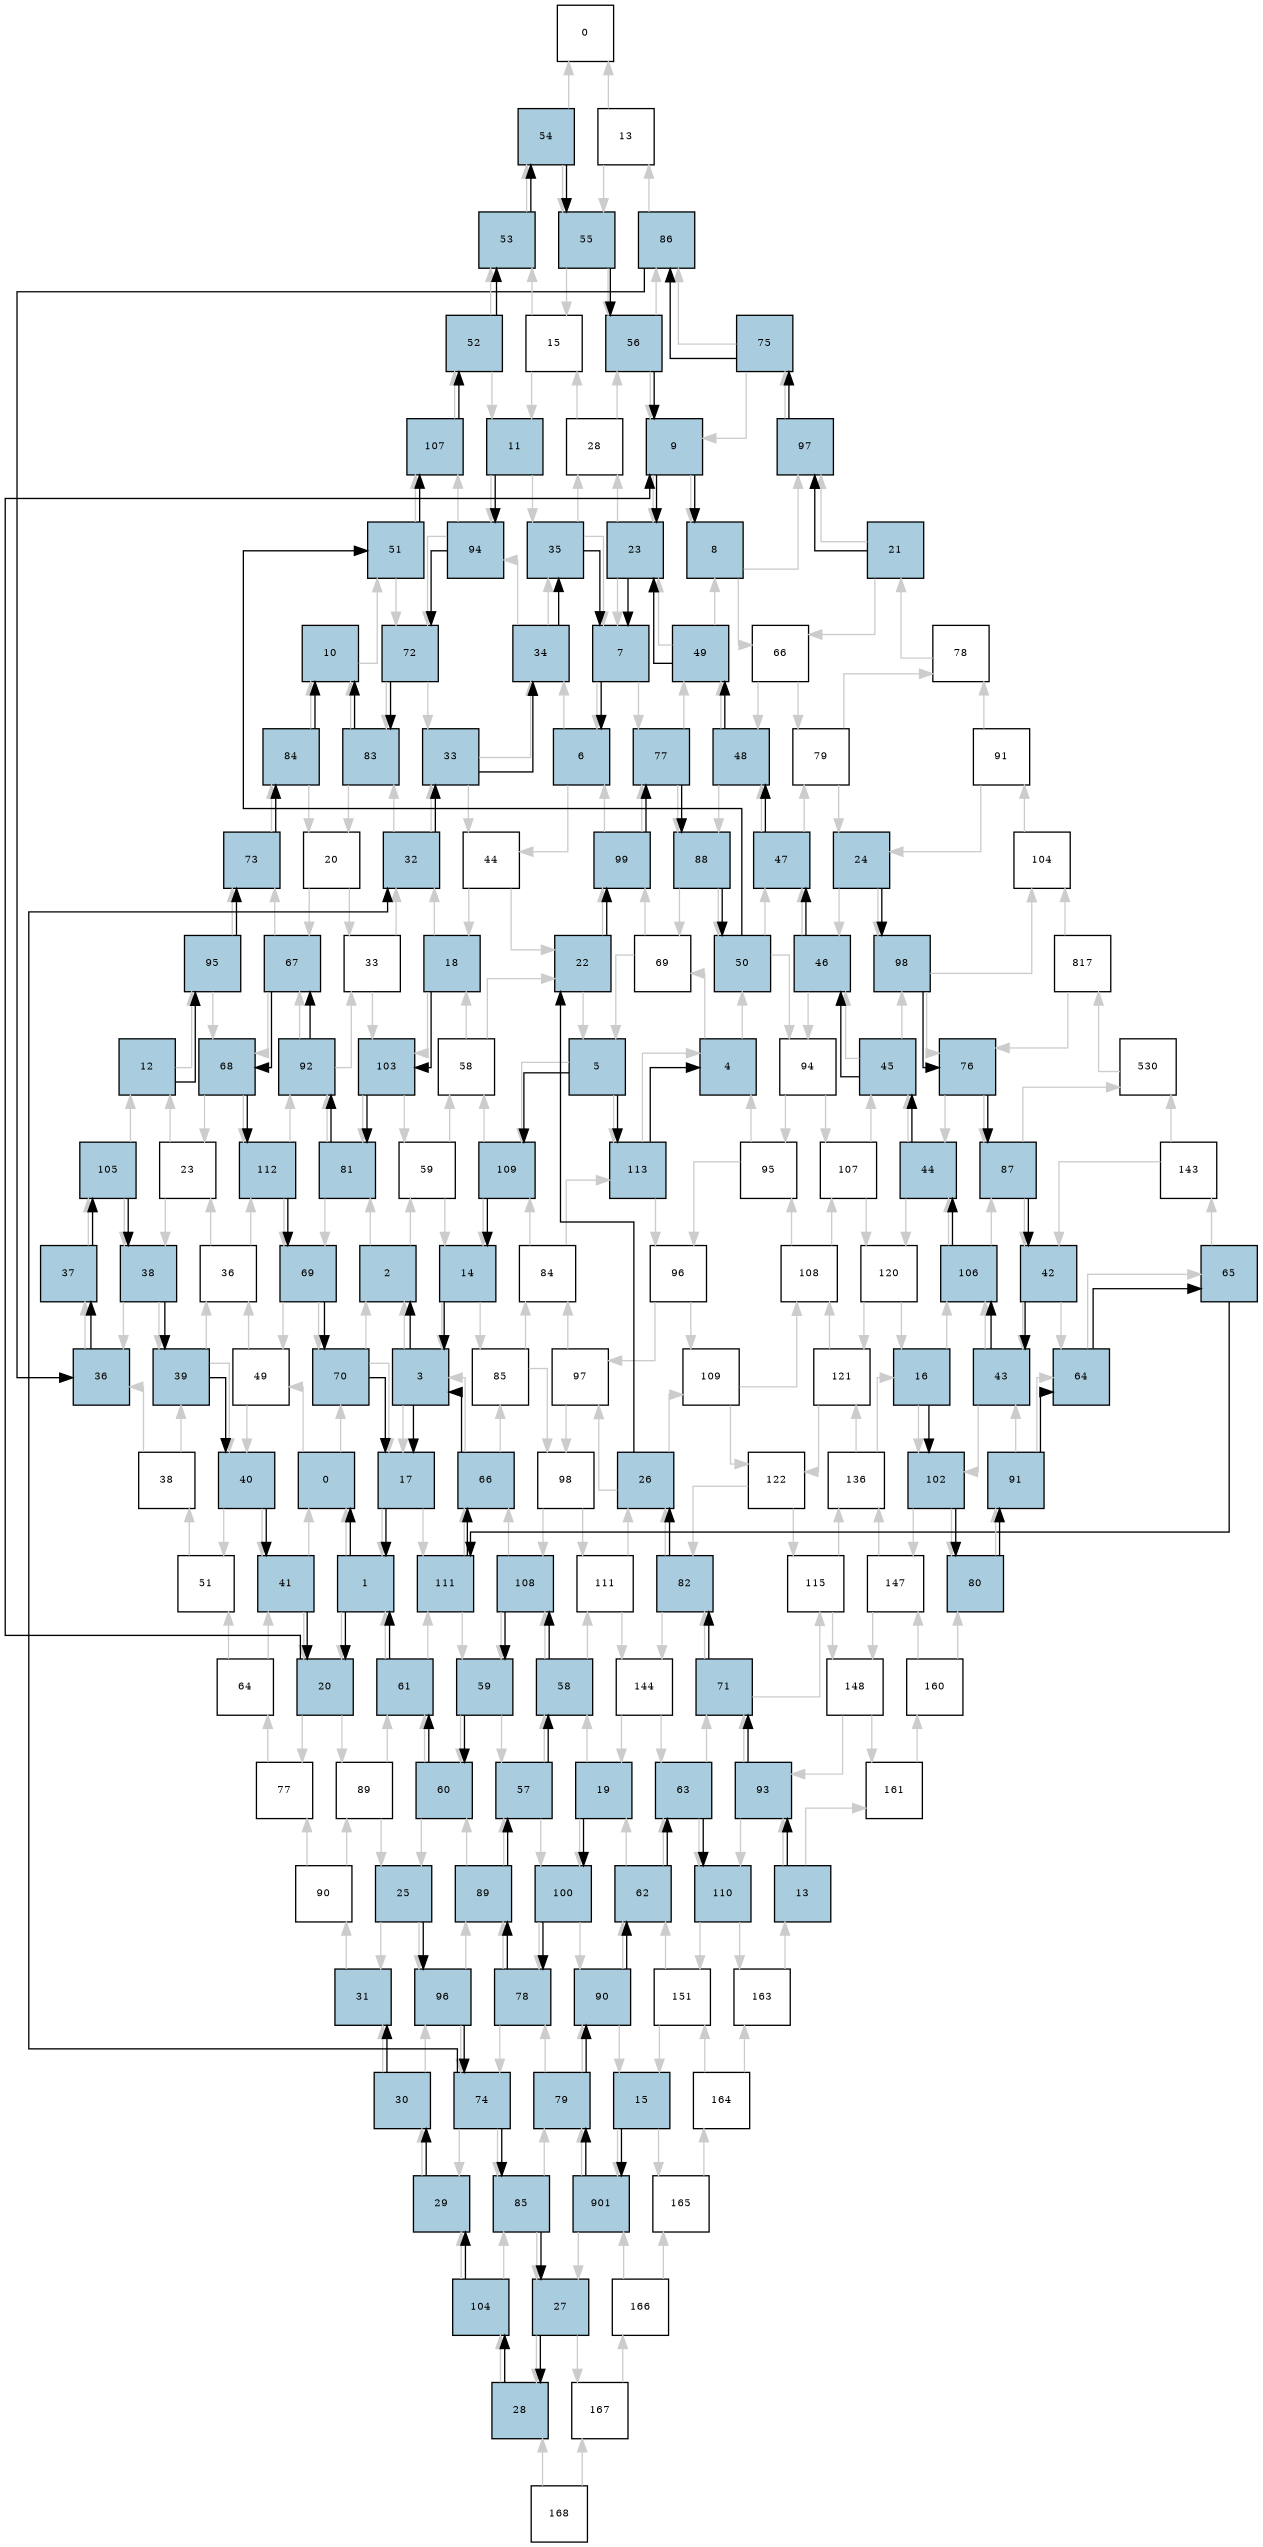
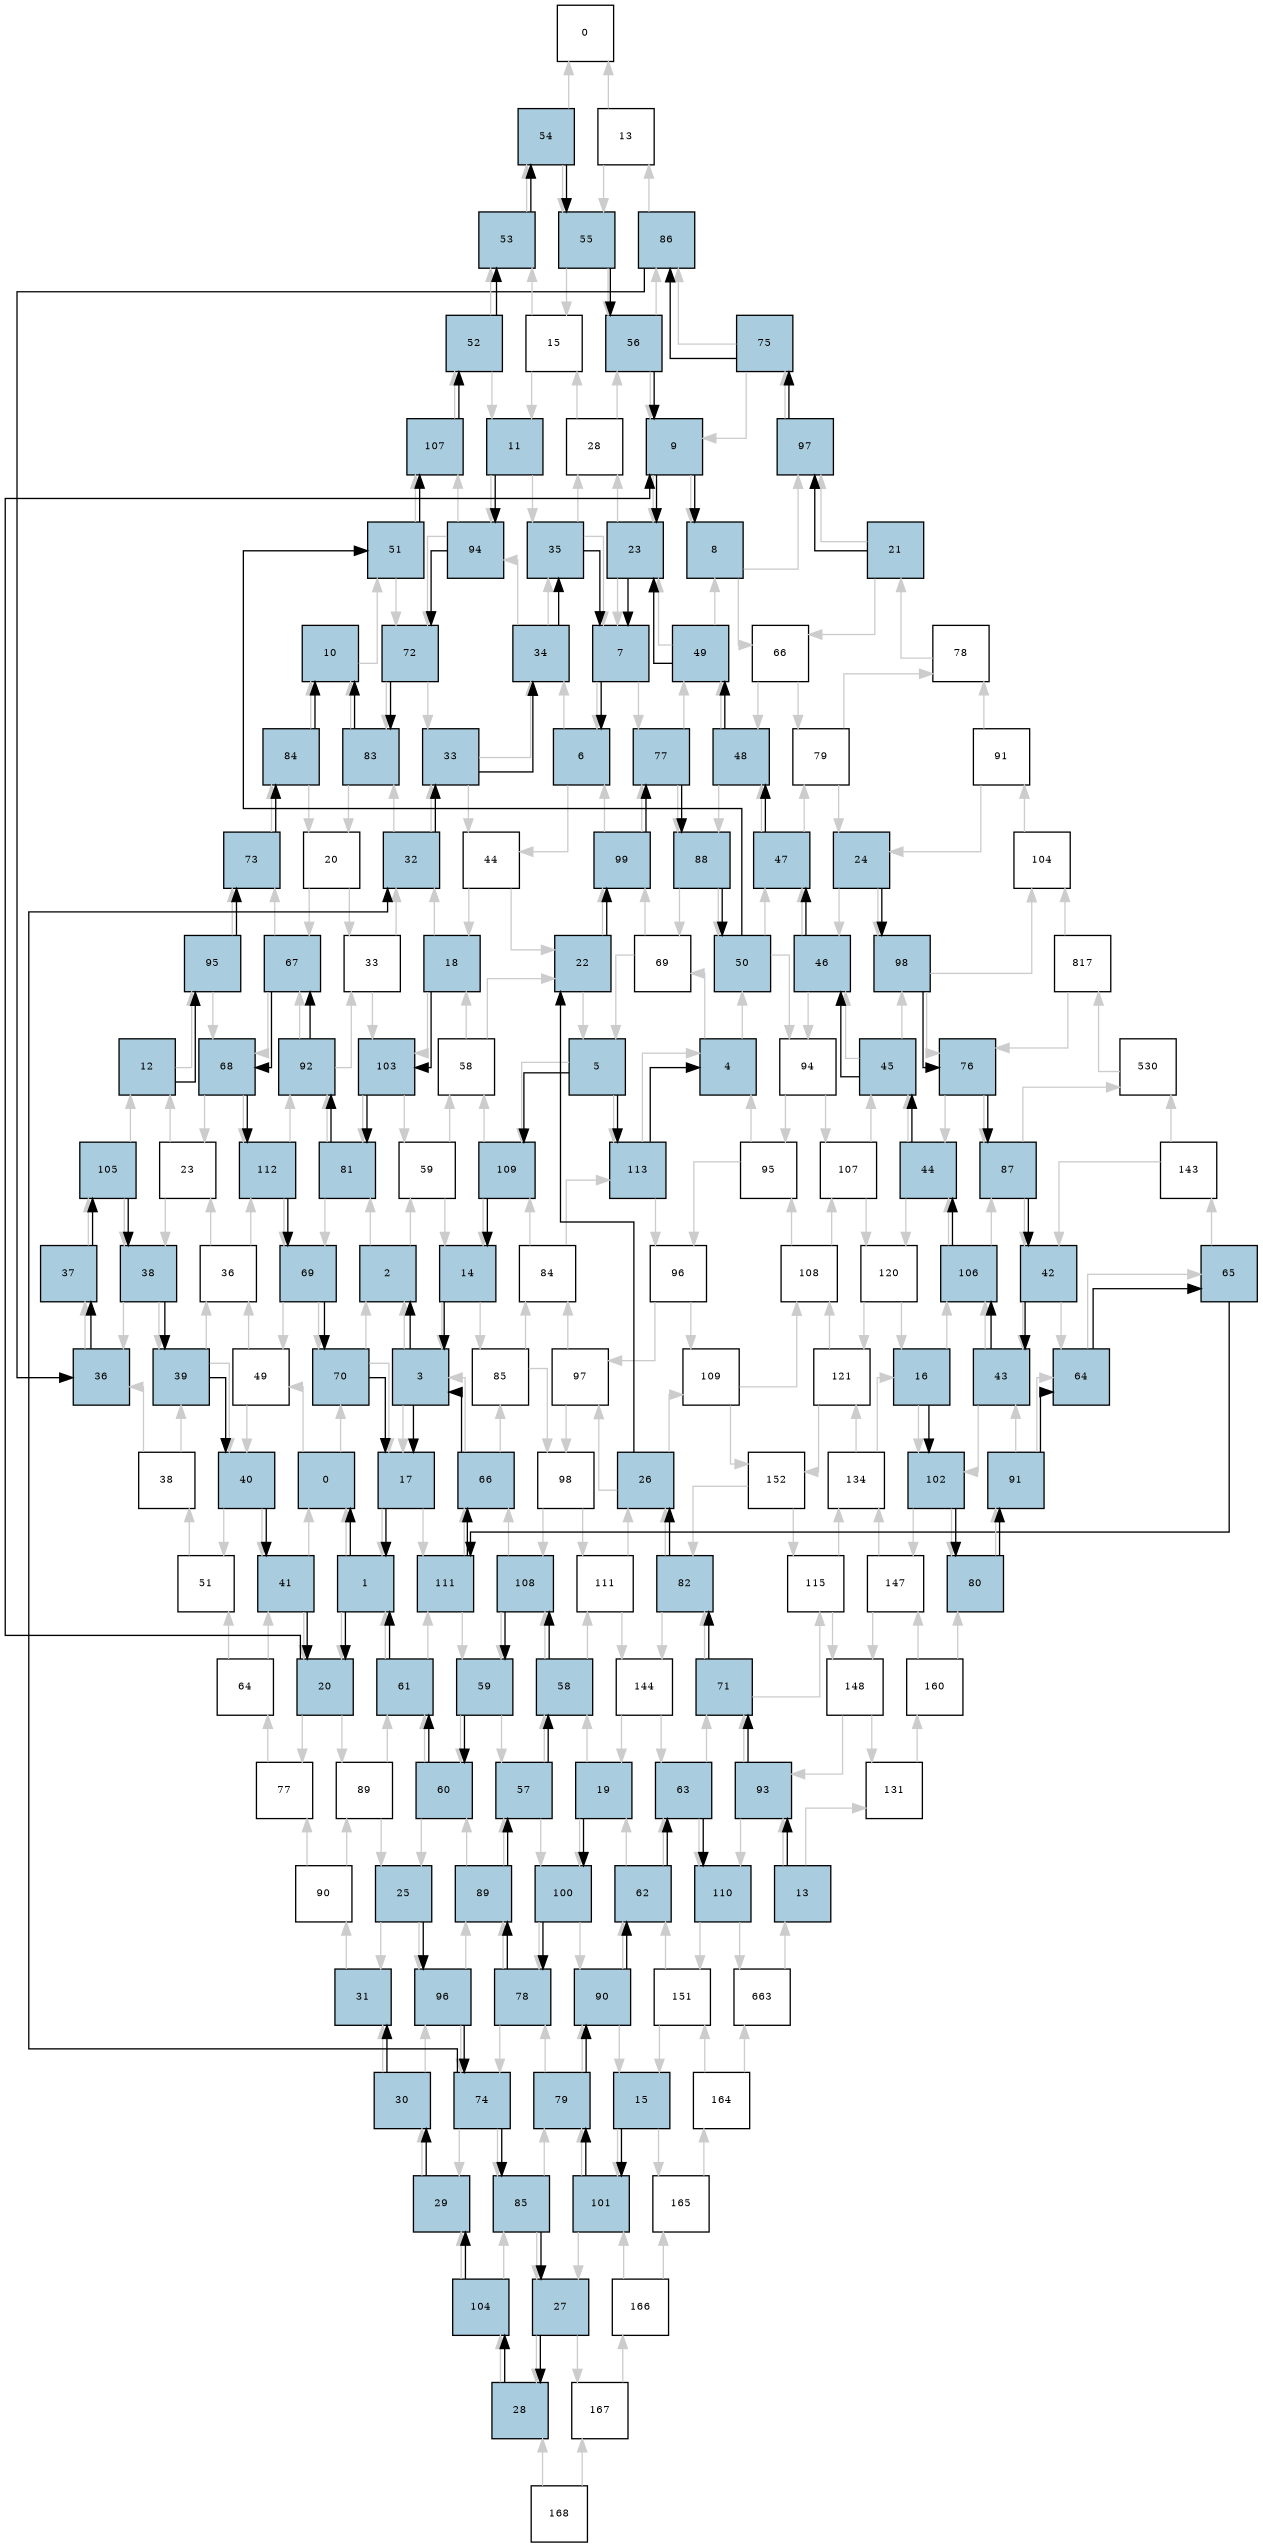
node "122": label "122" -> "152"
node "136": label "136" -> "134"
node "161": label "161" -> "131"
node "163": label "163" -> "663"
node "901": label "901" -> "101"
